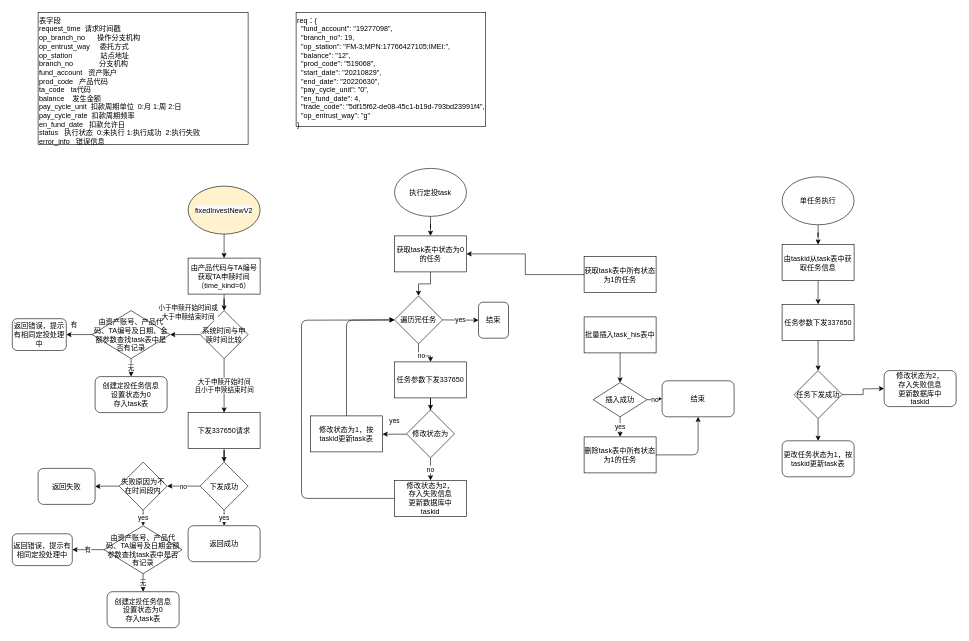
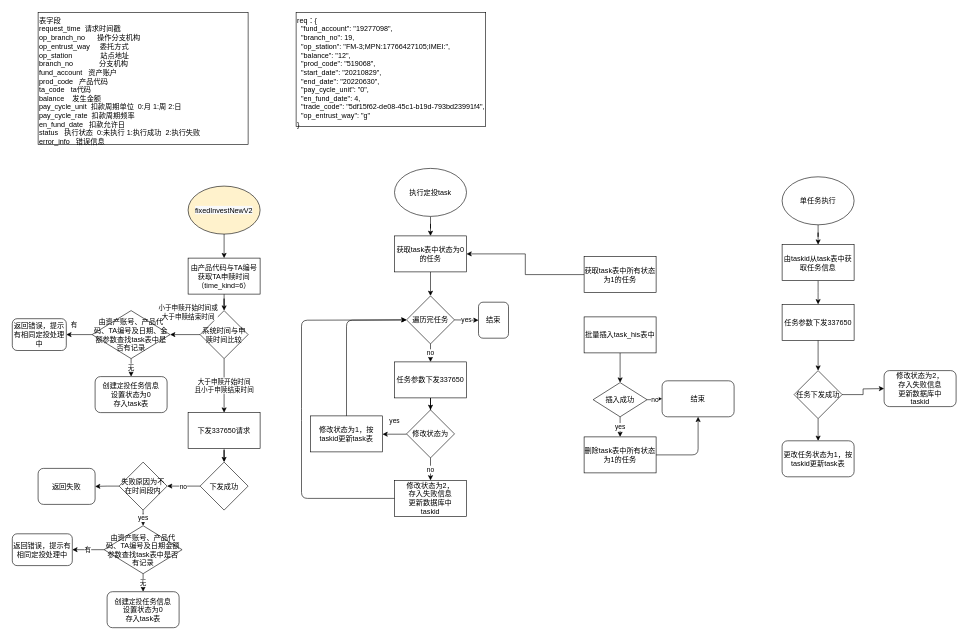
node "遍历完任务": moved (419, 320) -> (431, 320)
edge "下发成功" -> "返回成功": removed, label "yes"
node "返回成功": removed
